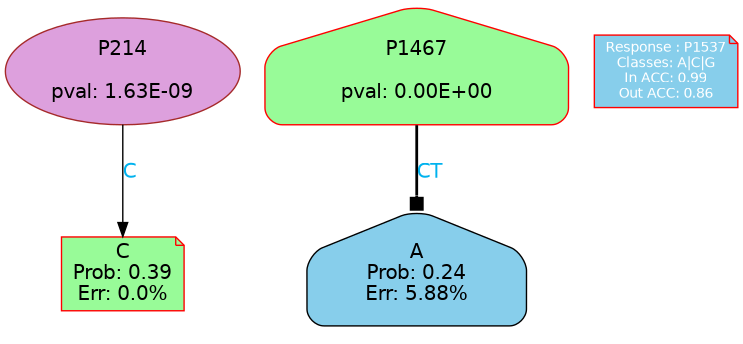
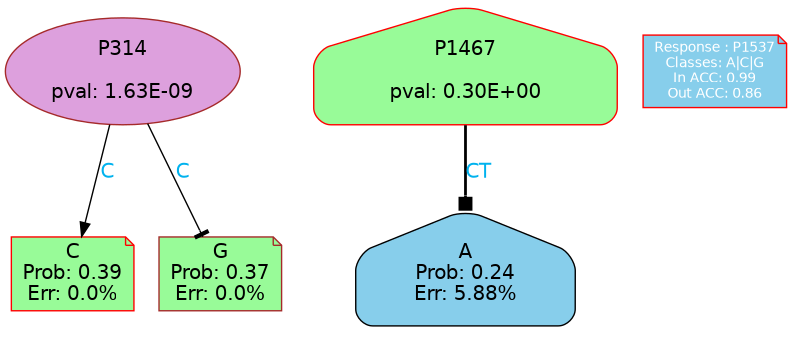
node "P214 pval: 1.63E-09": label "P214 pval: 1.63E-09" -> "P314 pval: 1.63E-09"
node "P1467 pval: 0.00E+00": label "P1467 pval: 0.00E+00" -> "P1467 pval: 0.30E+00"
node "G Prob: 0.37 Err: 0.0%": added
